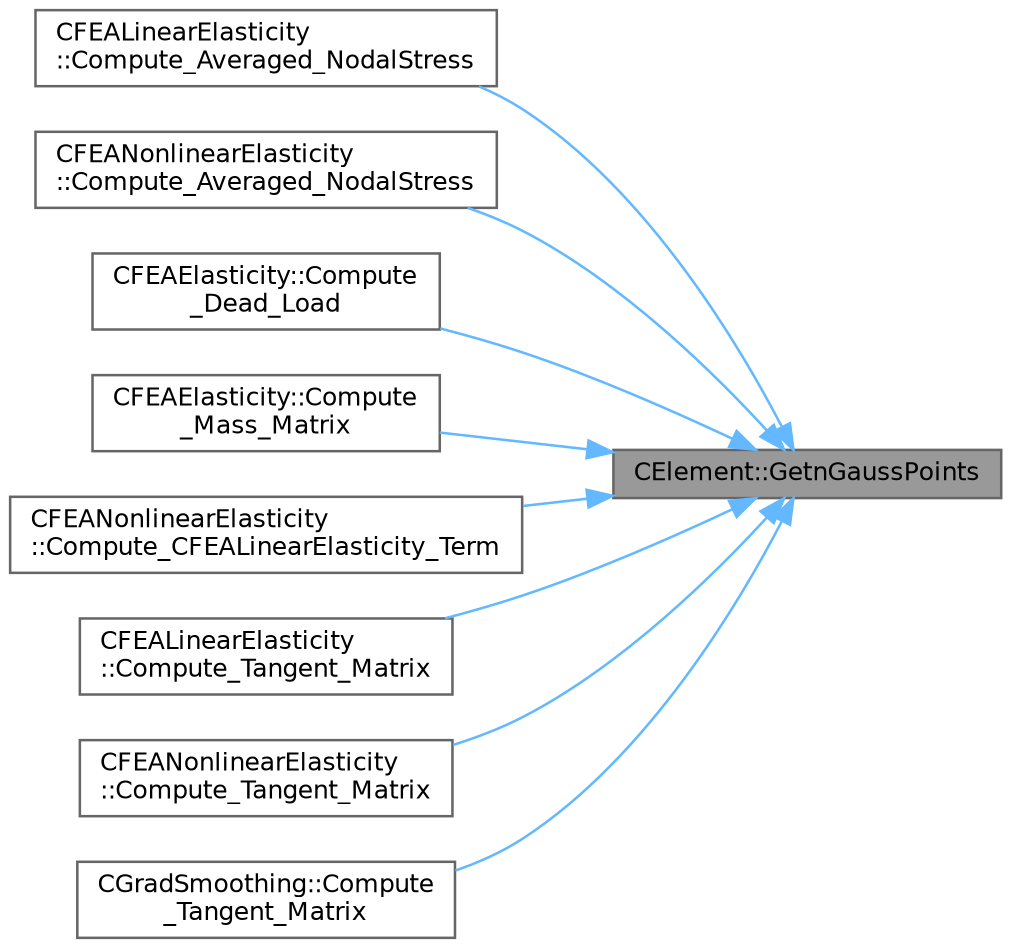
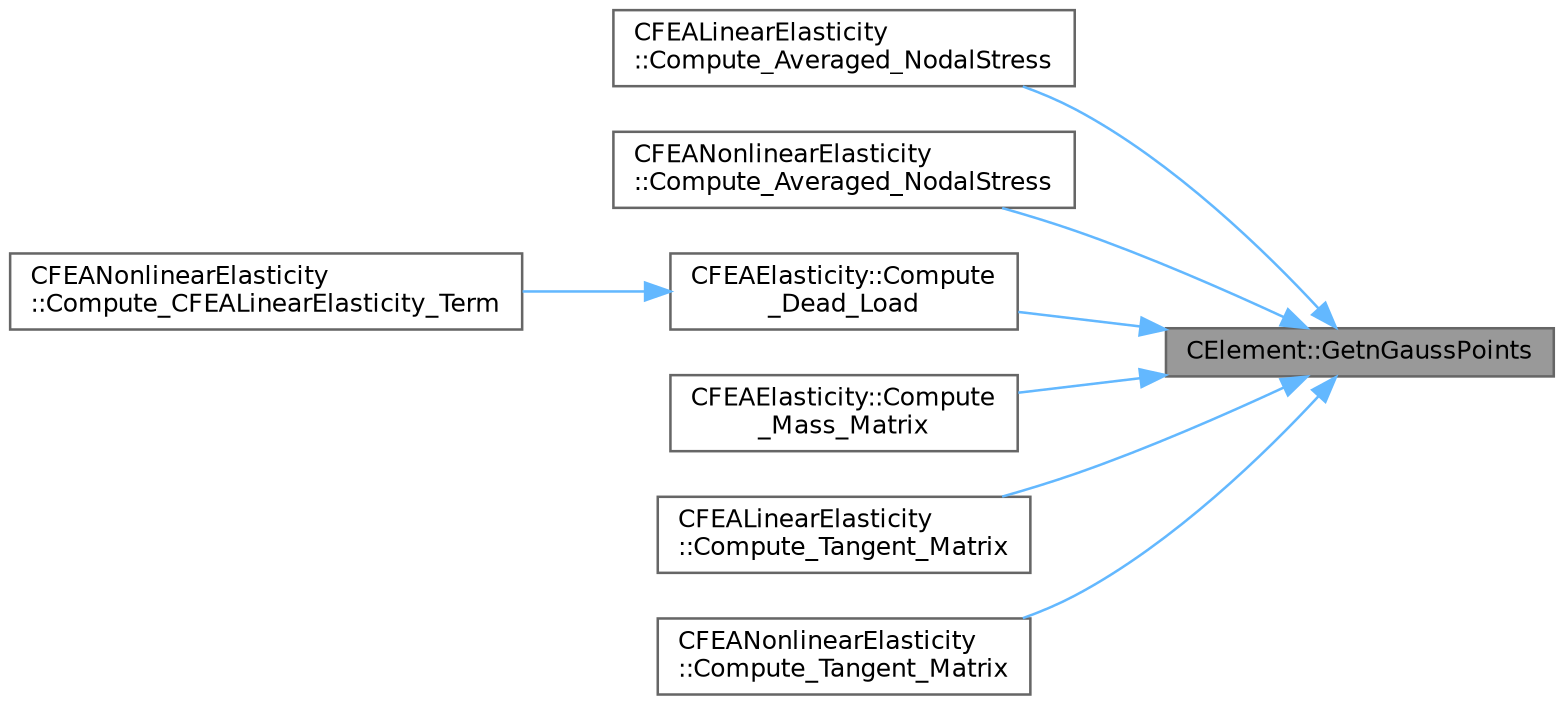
edge "CFEANonlinearElasticity ::Compute_CFEALinearElasticity_Term" -> "CElement::GetnGaussPoints": now "CFEANonlinearElasticity ::Compute_CFEALinearElasticity_Term" -> "CFEAElasticity::Compute _Dead_Load"
node "CGradSmoothing::Compute _Tangent_Matrix": removed
